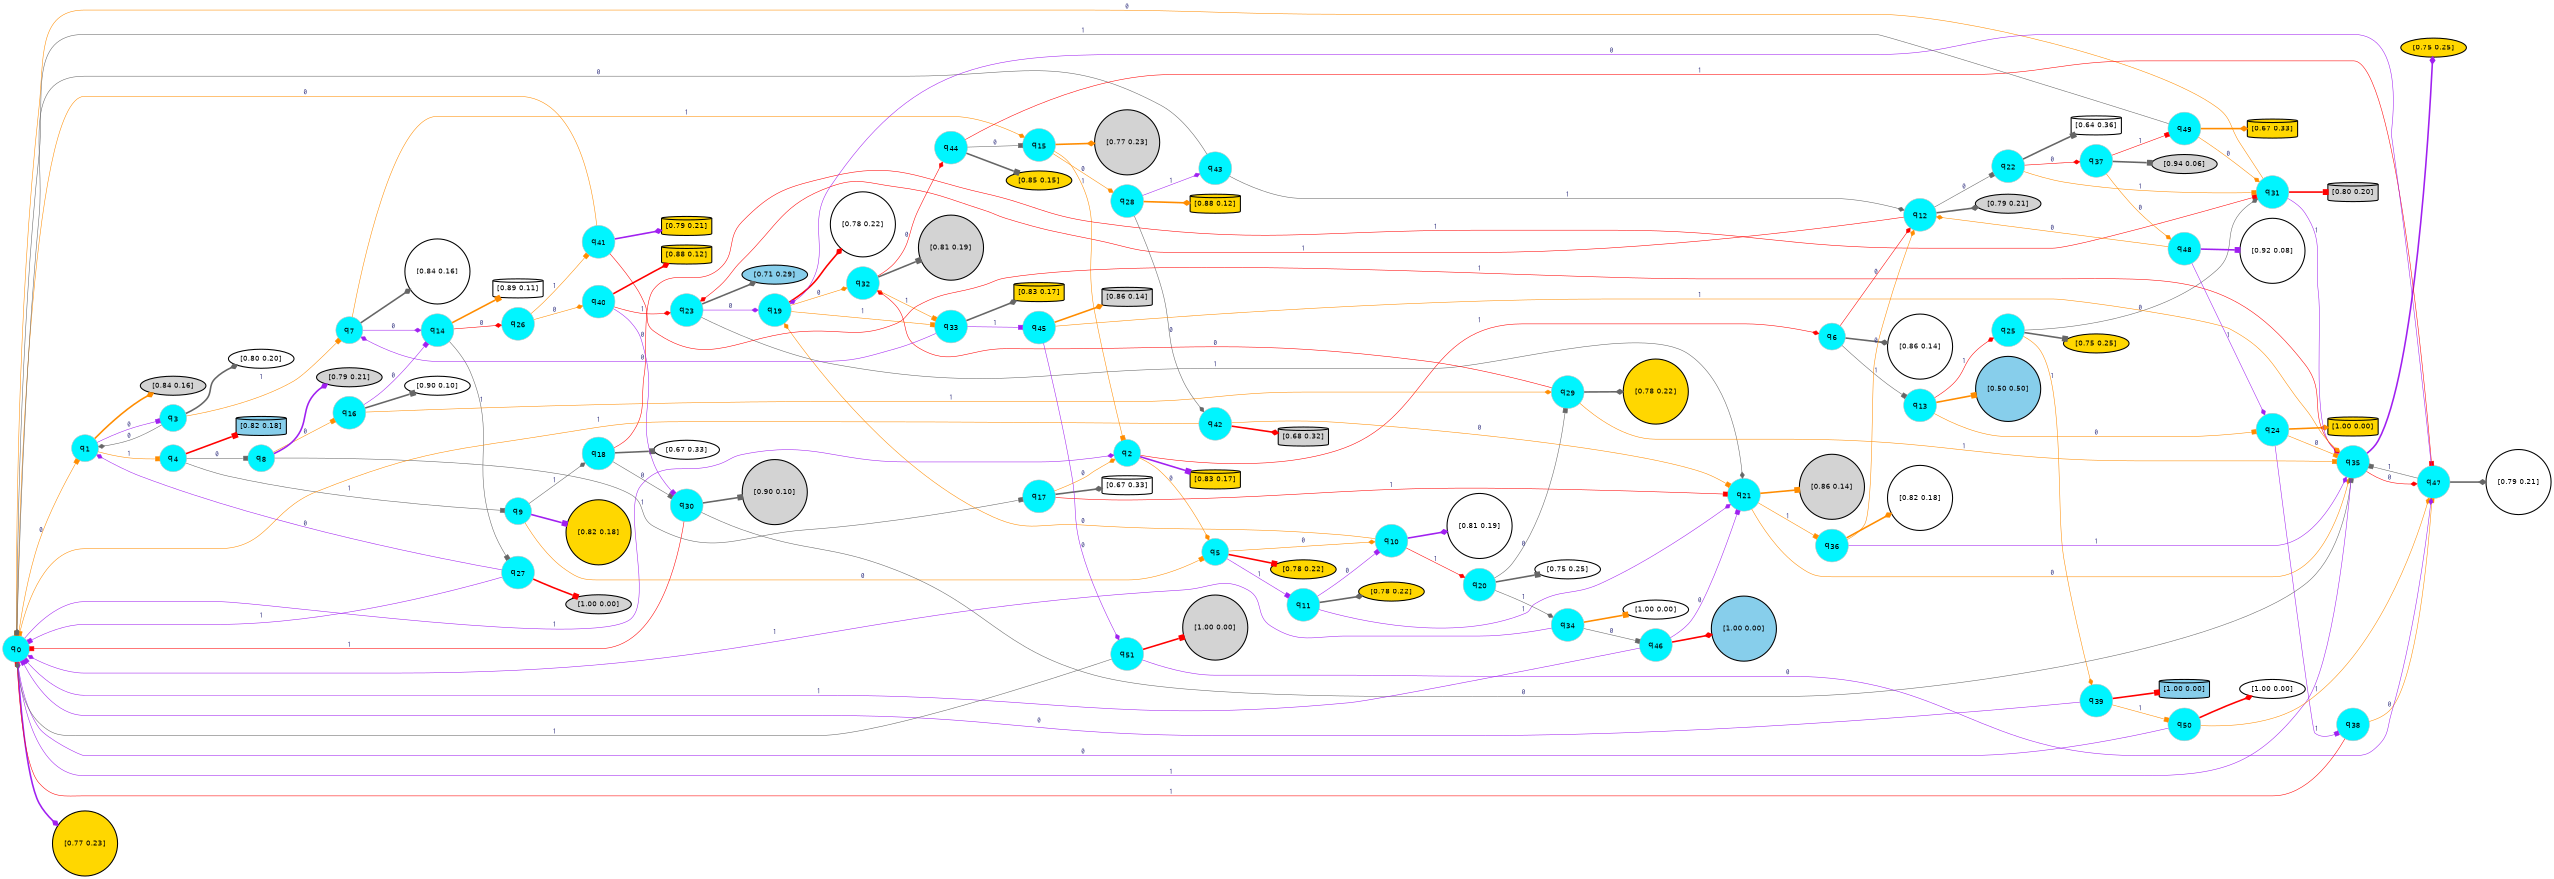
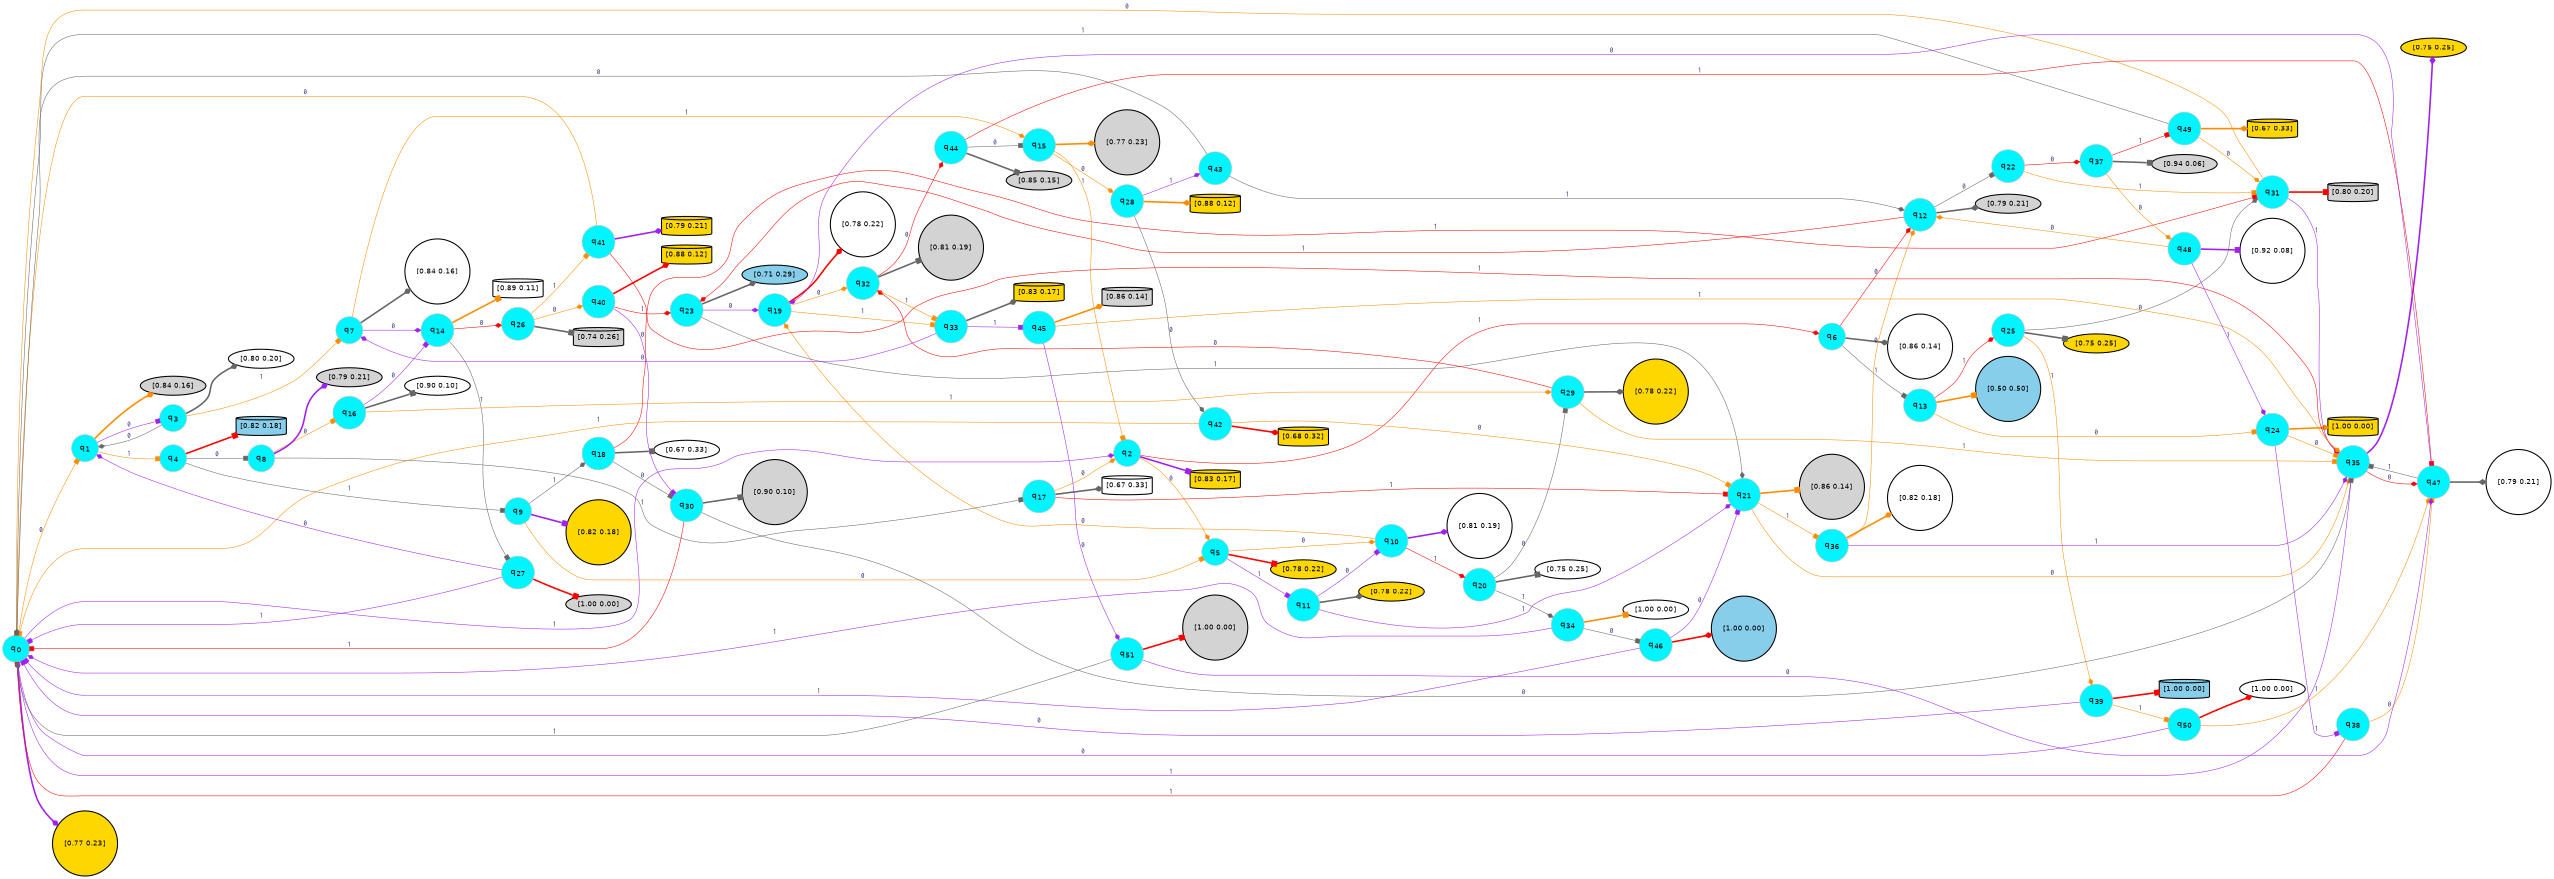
node "[0.64 0.36]": removed
node "[0.85 0.15]": fillcolor gold -> lightgrey
node "[0.74 0.26]": added
node "[0.68 0.32]": fillcolor lightgrey -> gold
